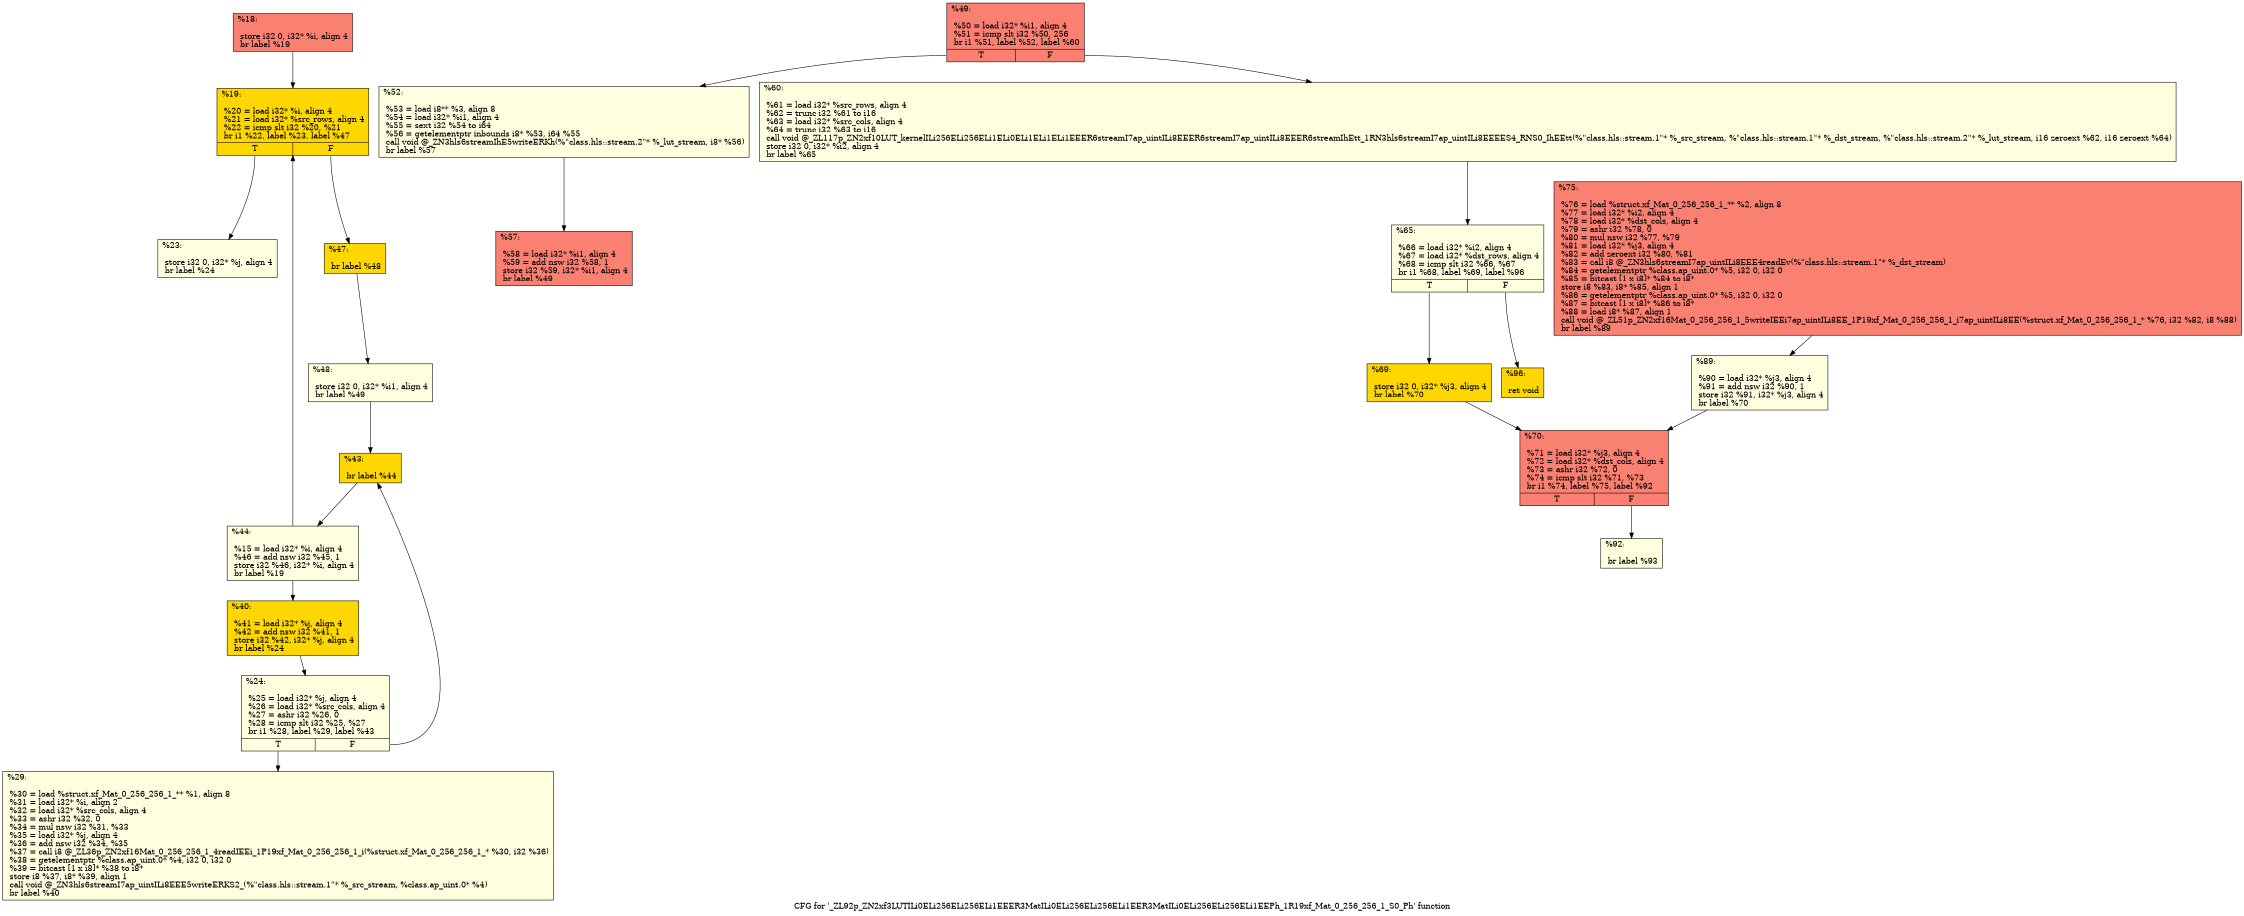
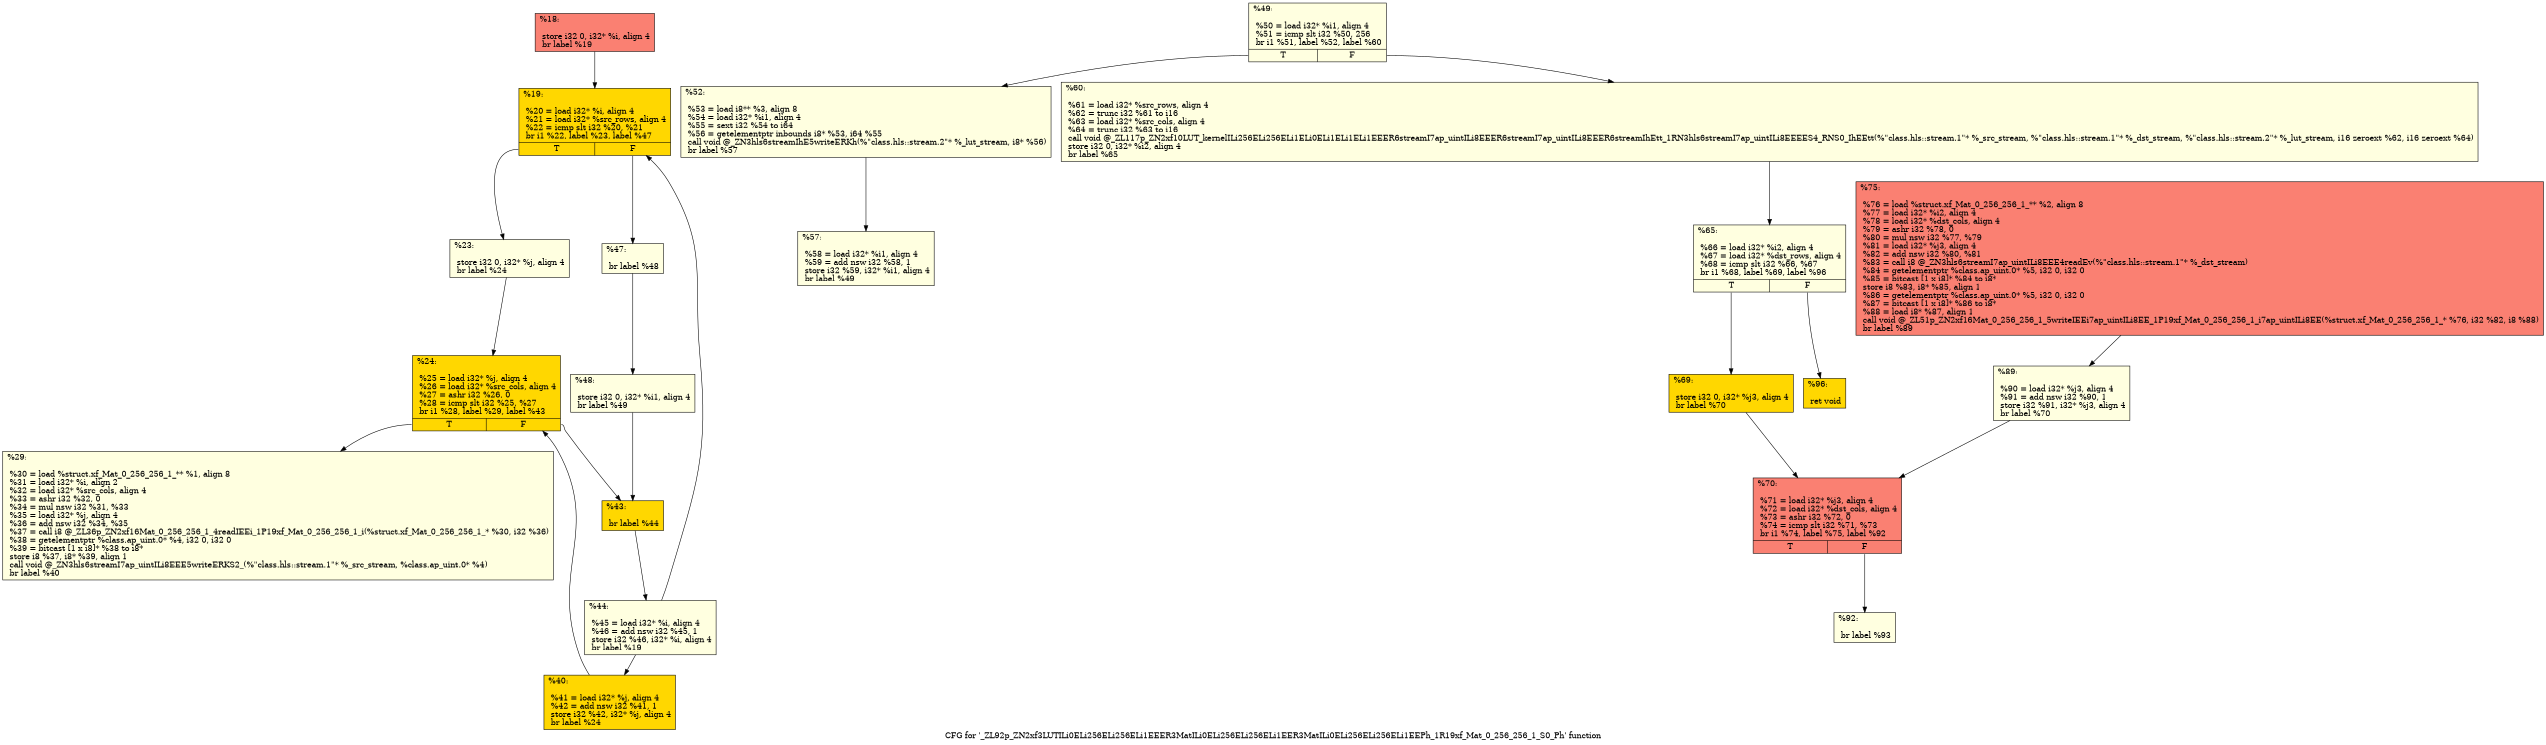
node "%49:": fillcolor salmon -> lightyellow
node "%75:": text "%82 = add zeroext i32 %80, %81" -> "%82 = add nsw i32 %80, %81"
node "%47:": fillcolor gold -> lightyellow
node "%57:": fillcolor salmon -> lightyellow
edge "%23:" -> "%24:": added
node "%44:": text "%15 = load i32* %i, align 4" -> "%45 = load i32* %i, align 4"
node "%24:": fillcolor lightyellow -> gold
